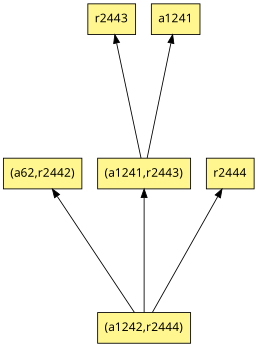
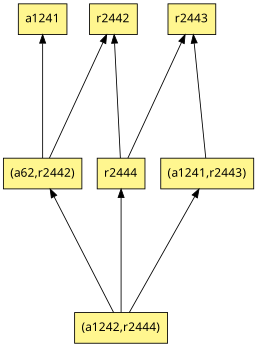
node "r2442": added
edge "r2444" -> "r2443": added
edge "(a1241,r2443)" -> "a1241": now "(a62,r2442)" -> "a1241"
